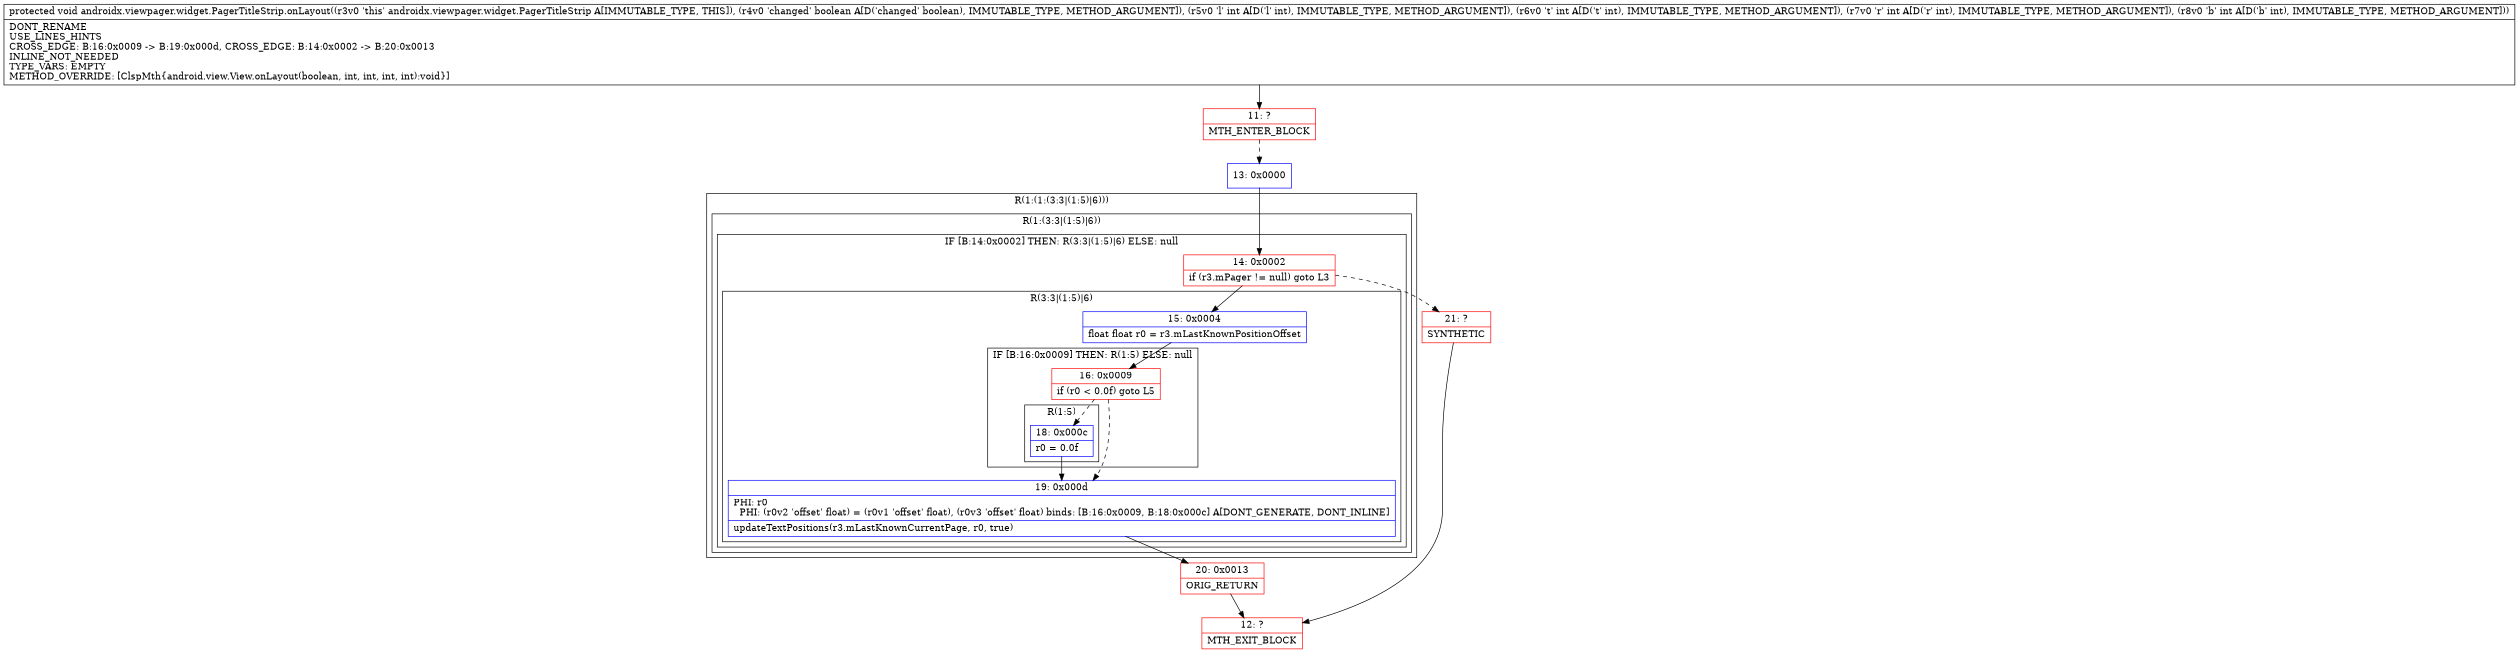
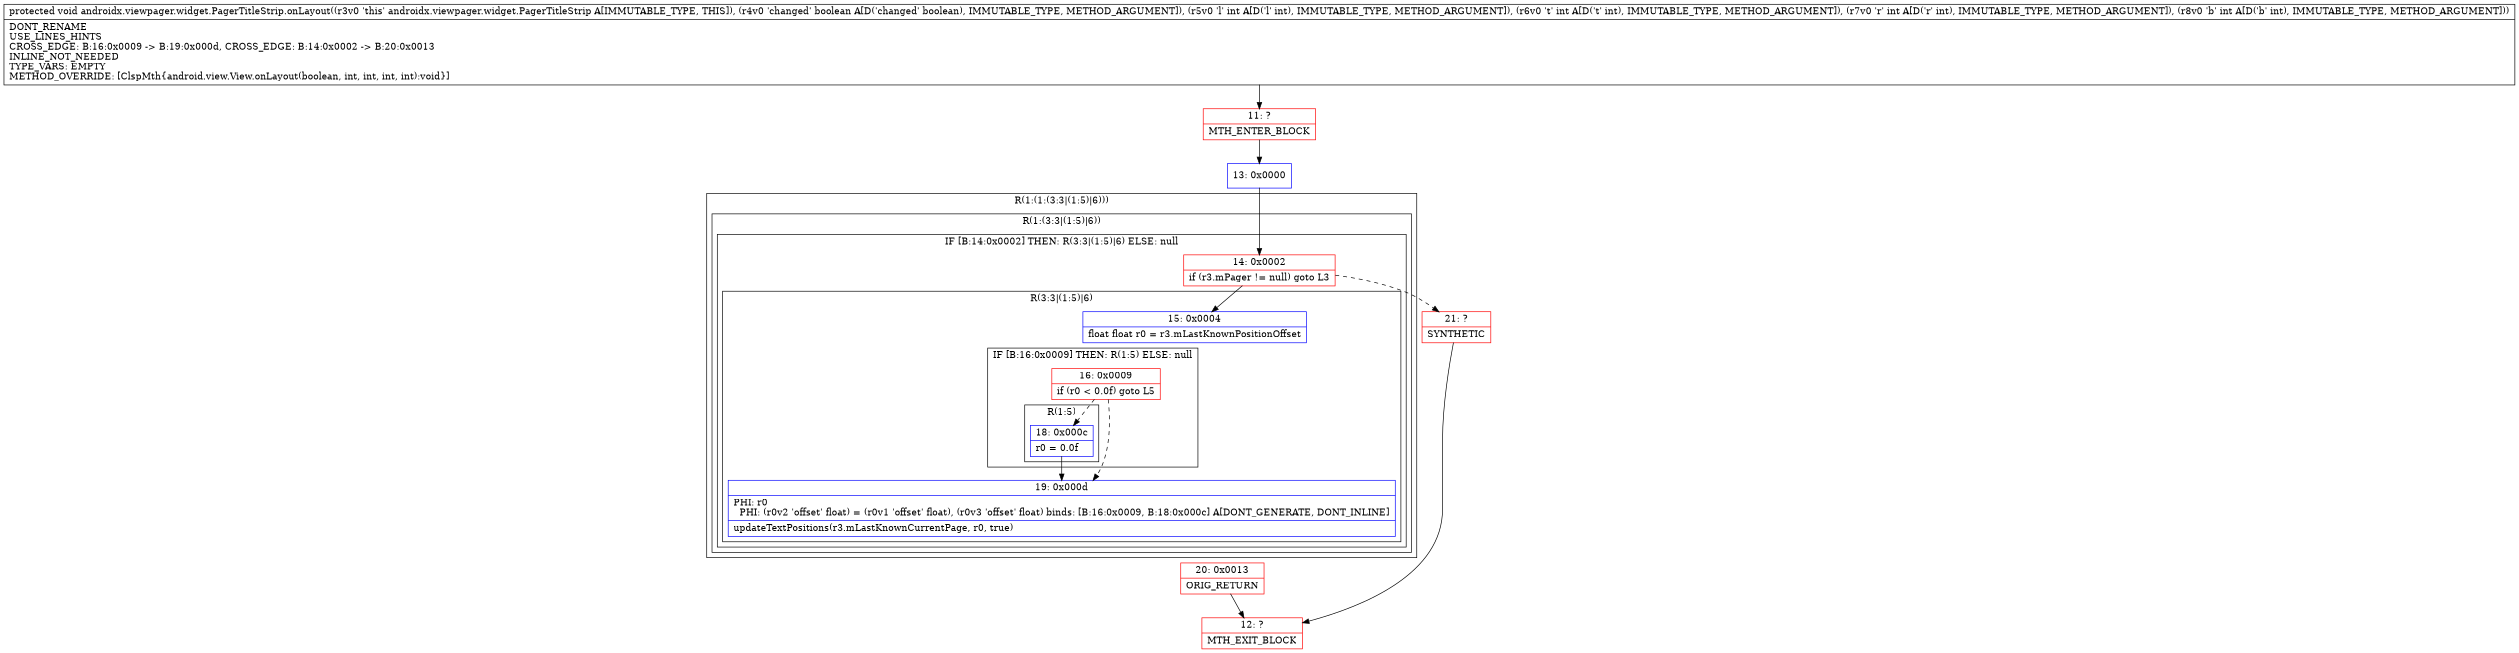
edge "11: ?" -> "13: 0x0000": style dashed -> solid
edge "15: 0x0004" -> "16: 0x0009": removed
edge "19: 0x000d" -> "20: 0x0013": removed
